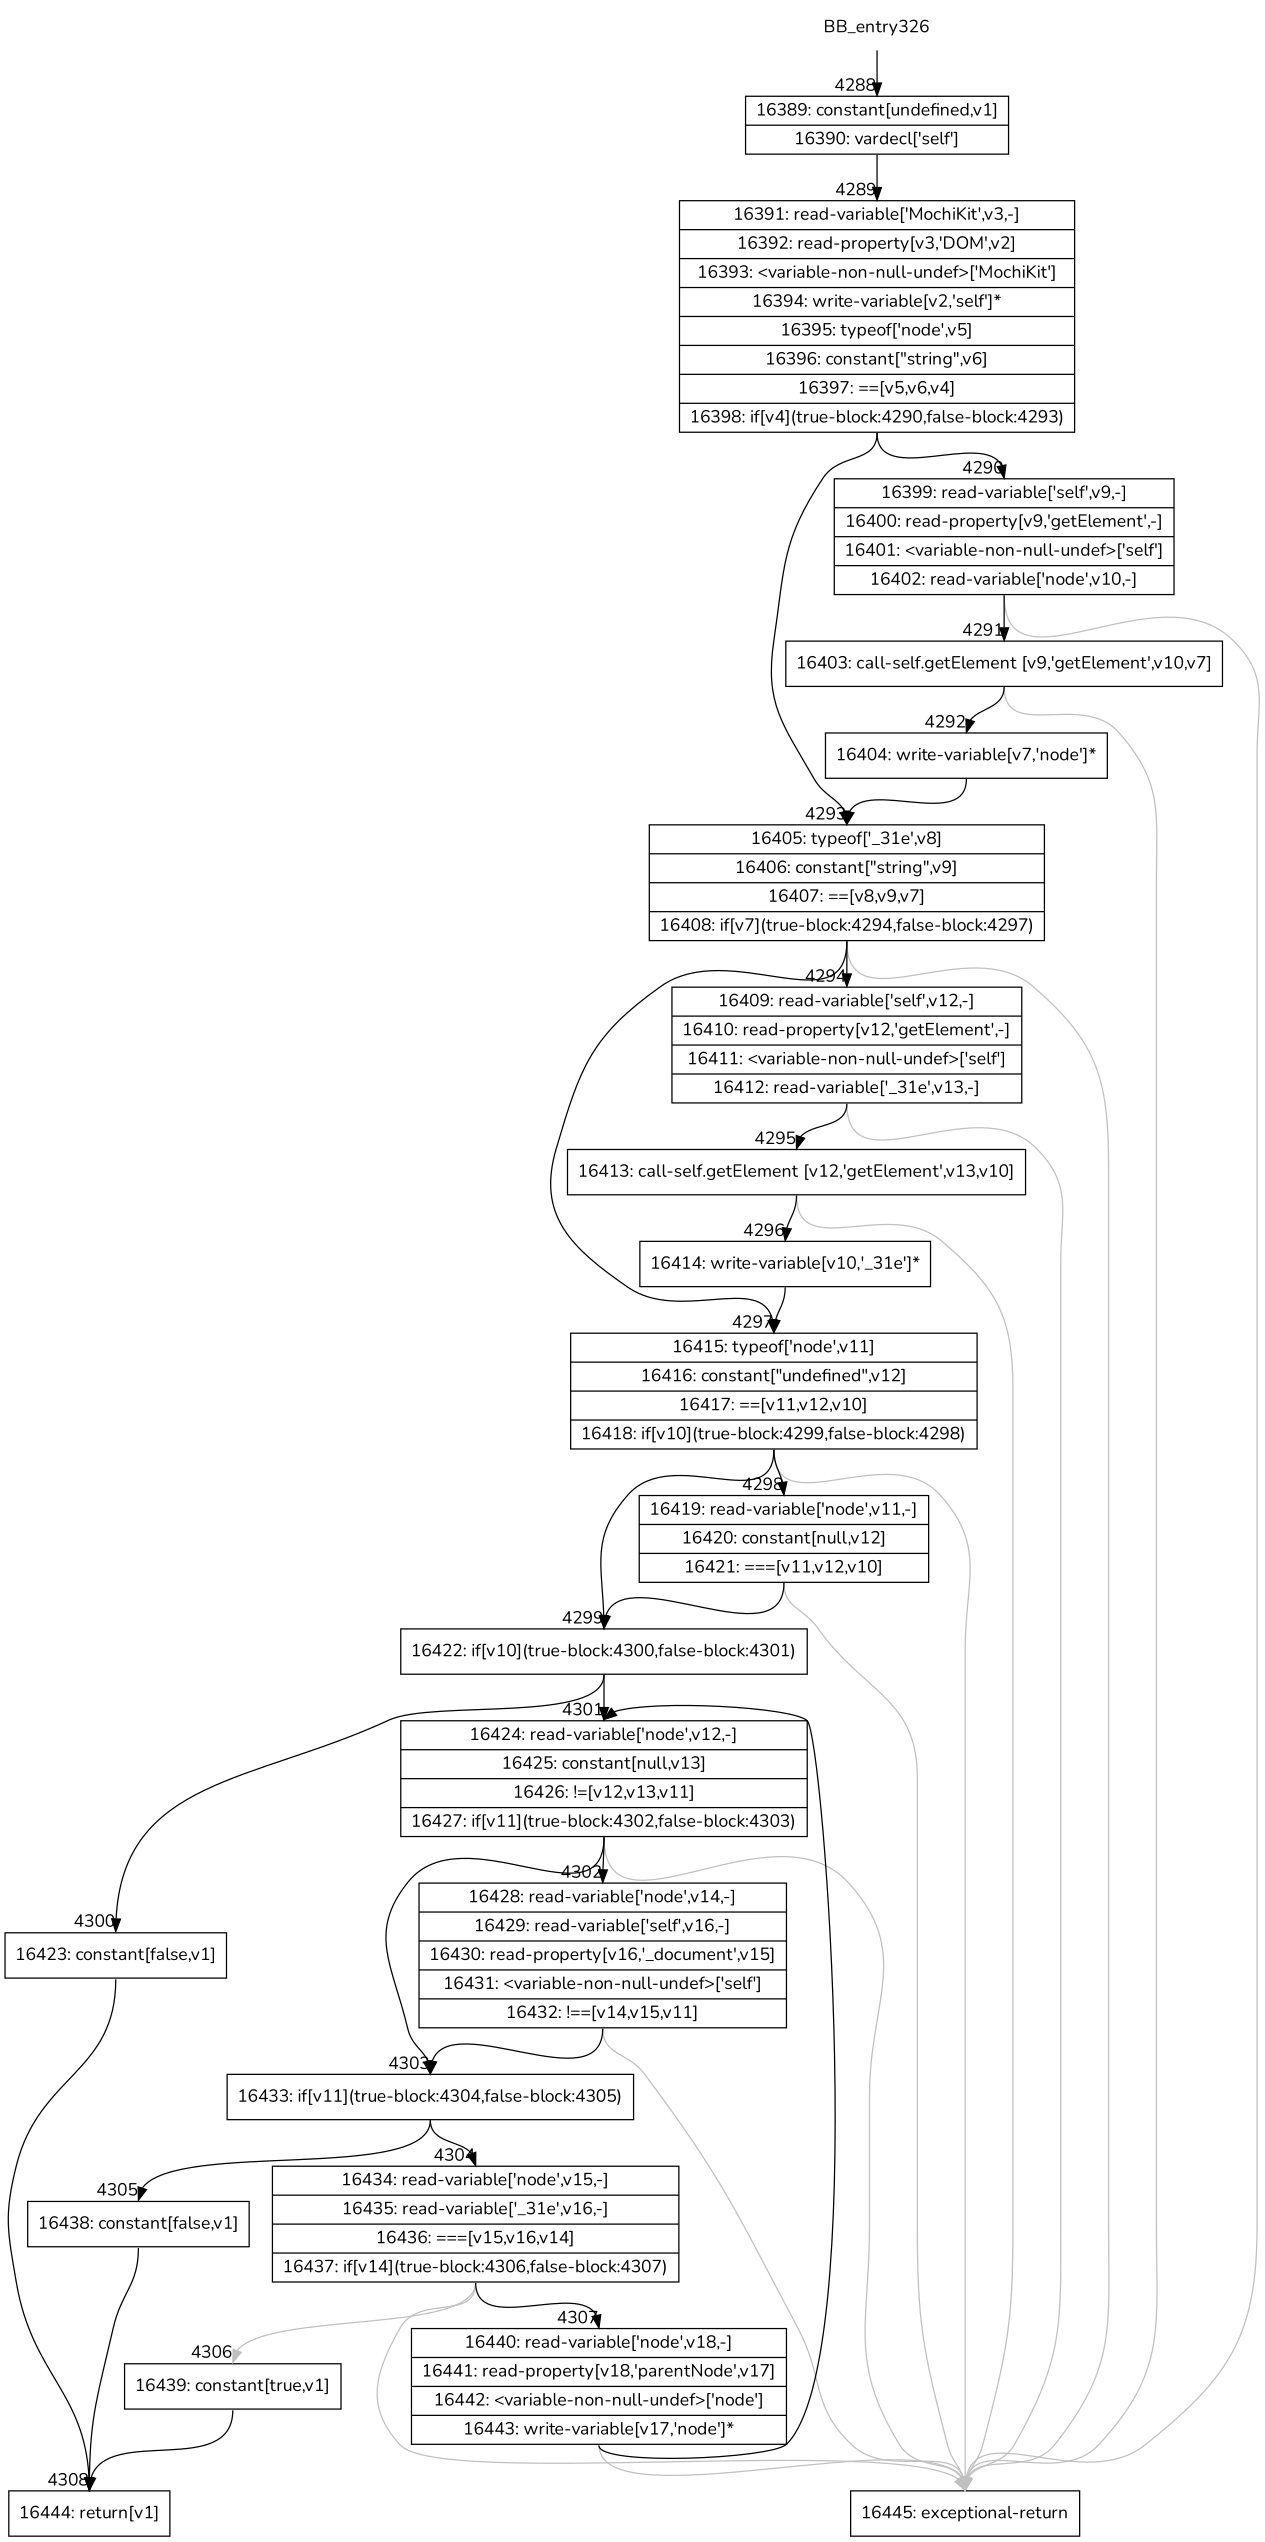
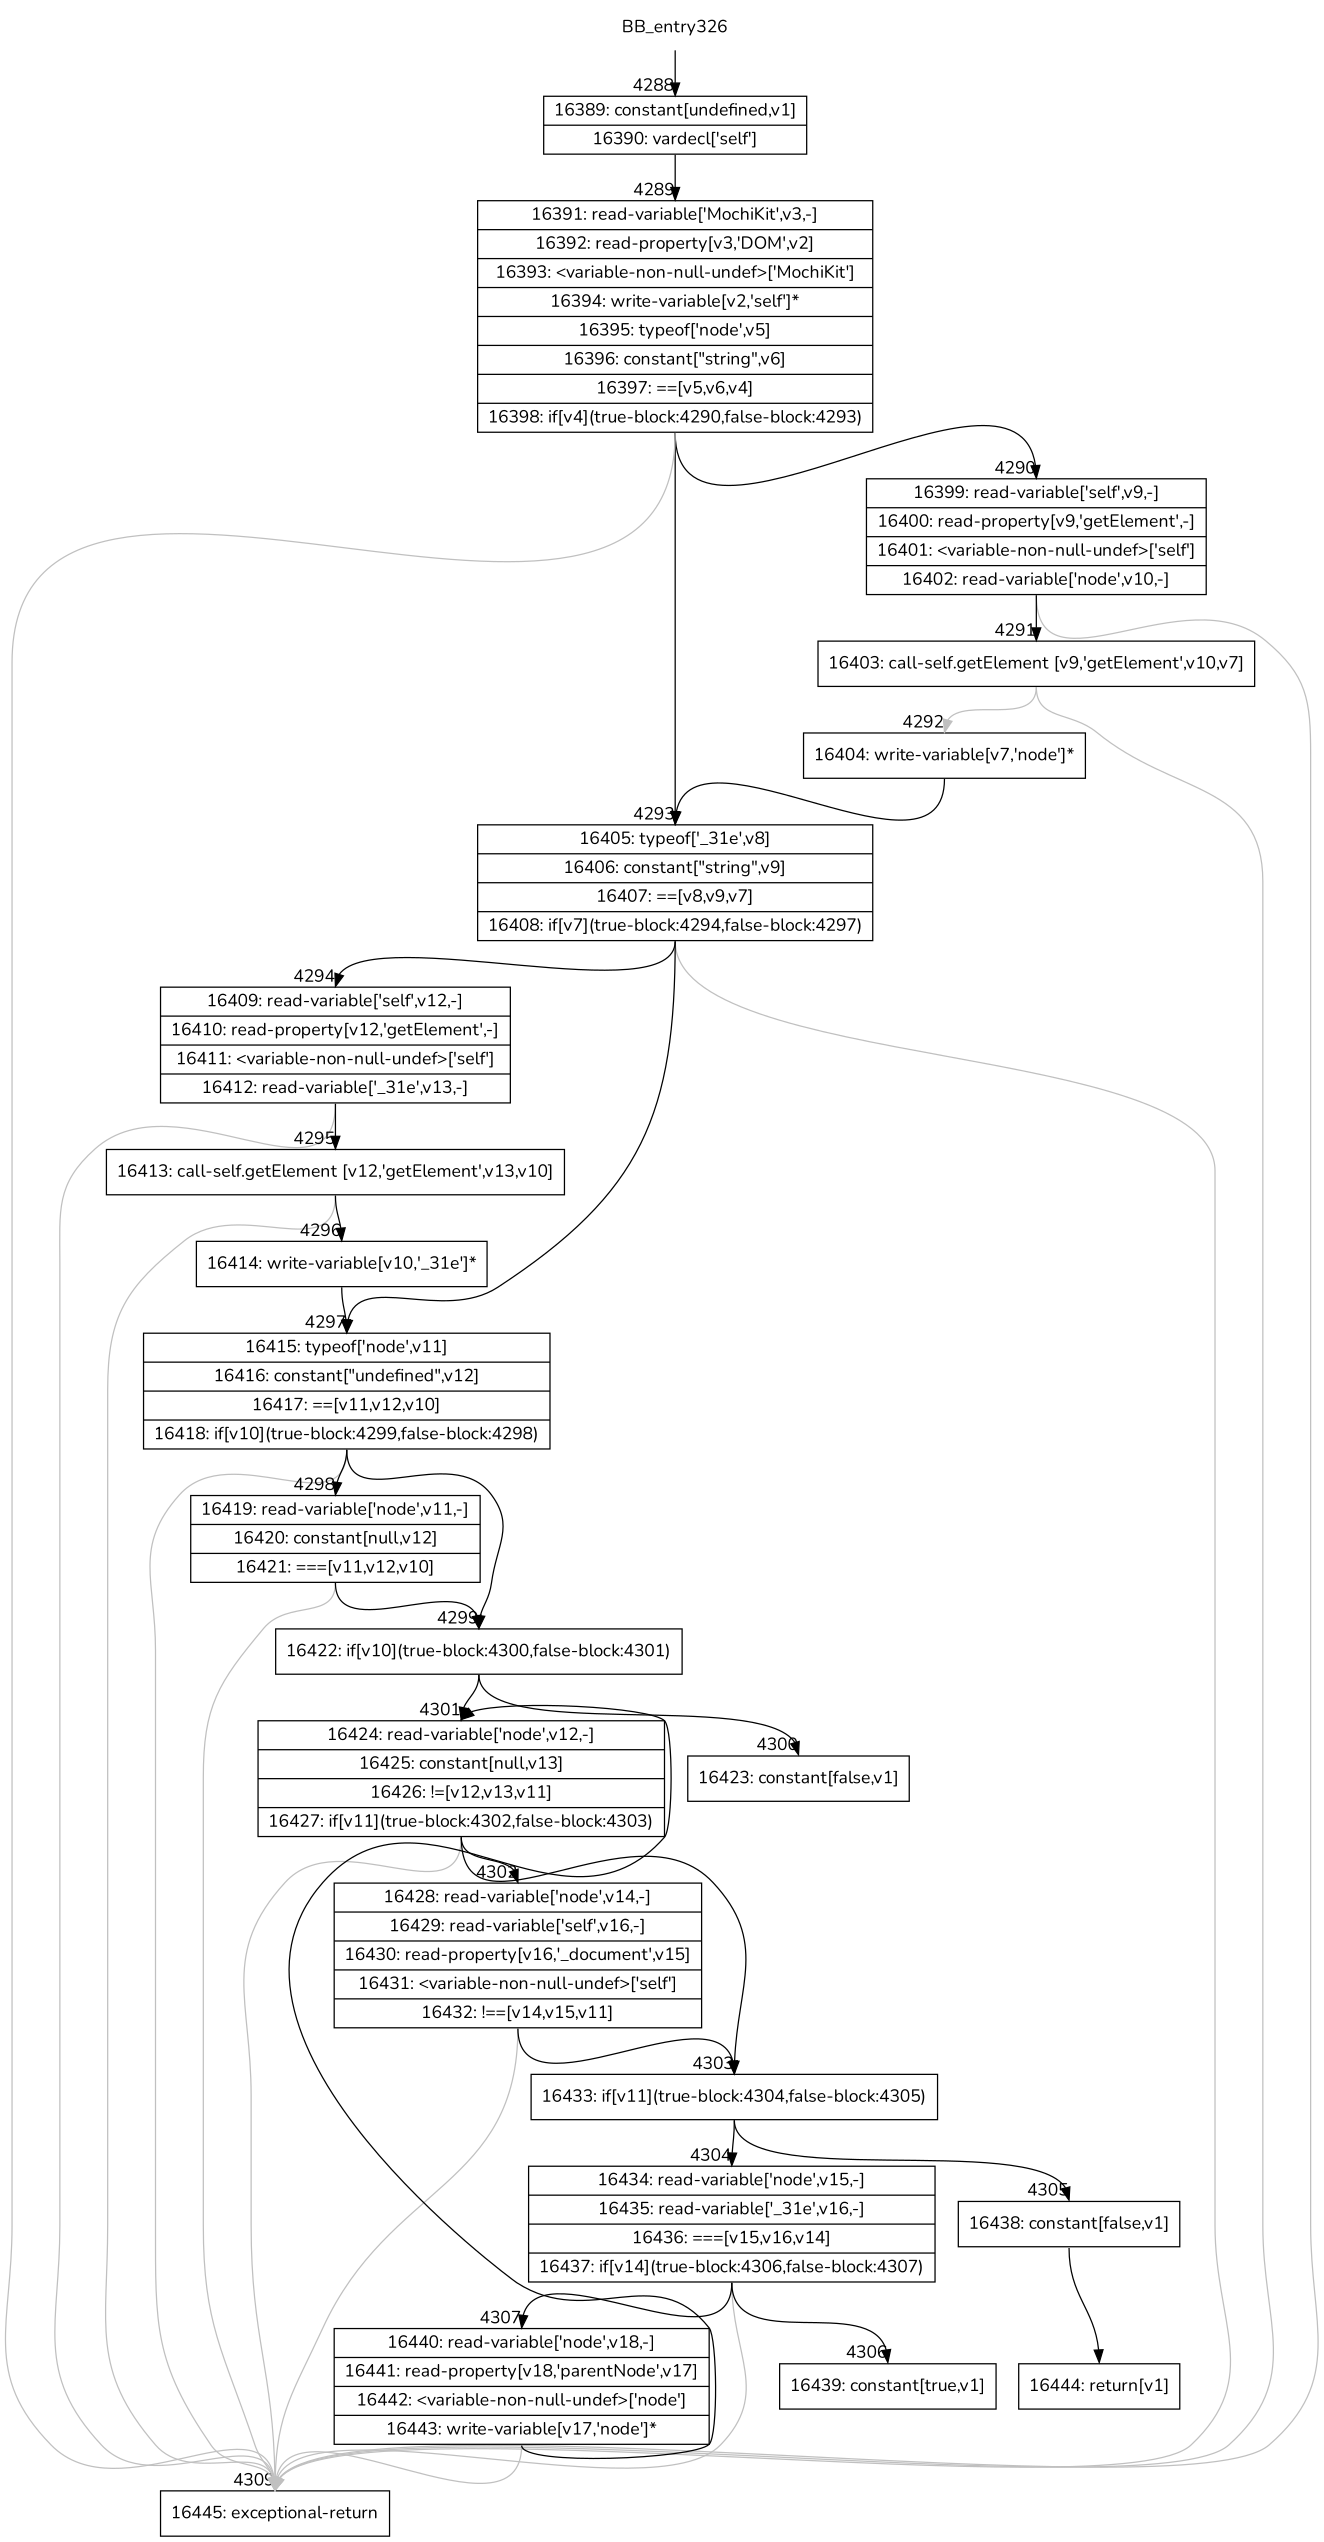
edge "16403: call-self.getElement [v9,'getElement',v10,v7]" -> "16404: write-variable[v7,'node']*": color black -> gray
edge "16391: read-variable['MochiKit',v3,-]" -> "16445: exceptional-return": added
edge "16423: constant[false,v1]" -> "16444: return[v1]": removed
edge "16434: read-variable['node',v15,-]" -> "16439: constant[true,v1]": color gray -> black
edge "16439: constant[true,v1]" -> "16444: return[v1]": removed
